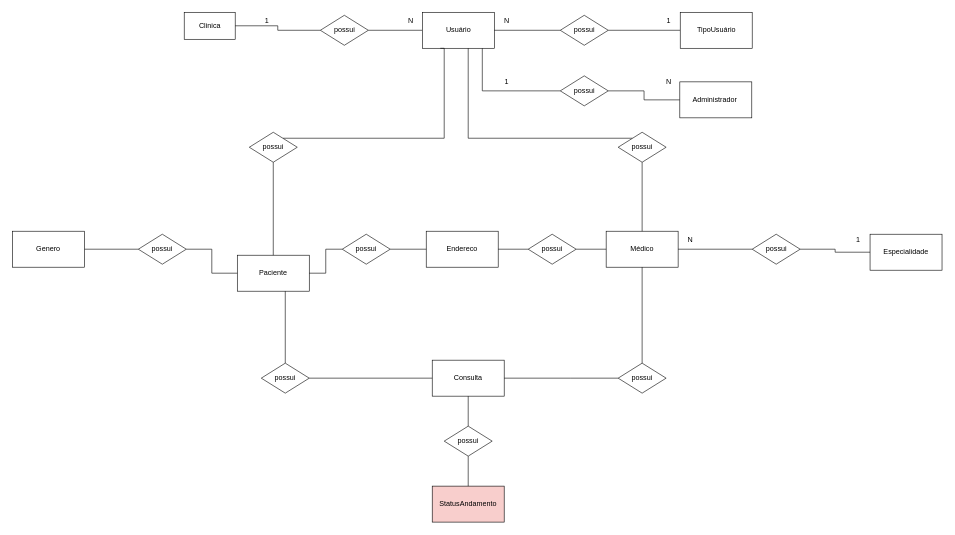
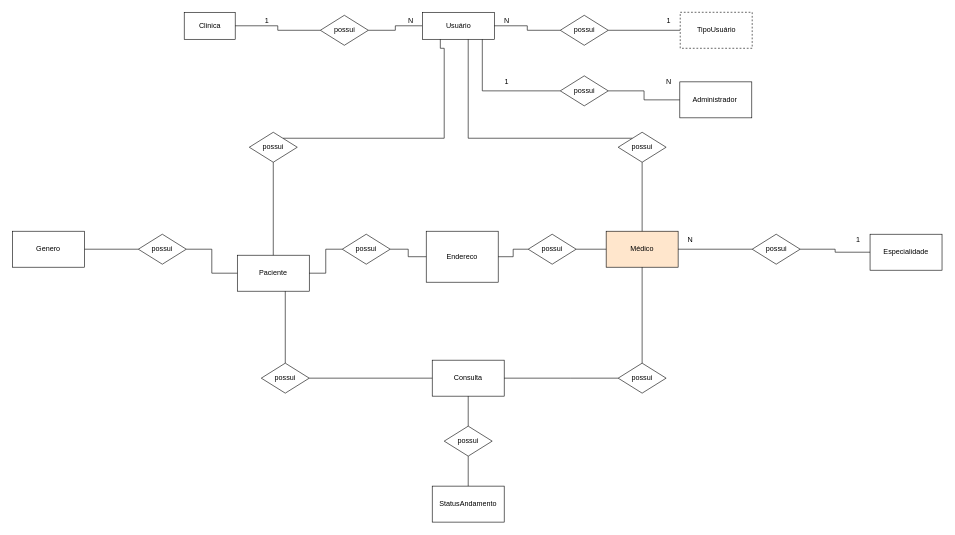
node "Usuário": size 72x36 -> 72x27
node "TipoUsuário": style solid -> dashed
node "Endereco": size 72x36 -> 72x51
node "Médico": fillcolor #ffffff -> #ffe6cc
node "StatusAndamento": fillcolor #f8cecc -> #ffffff
